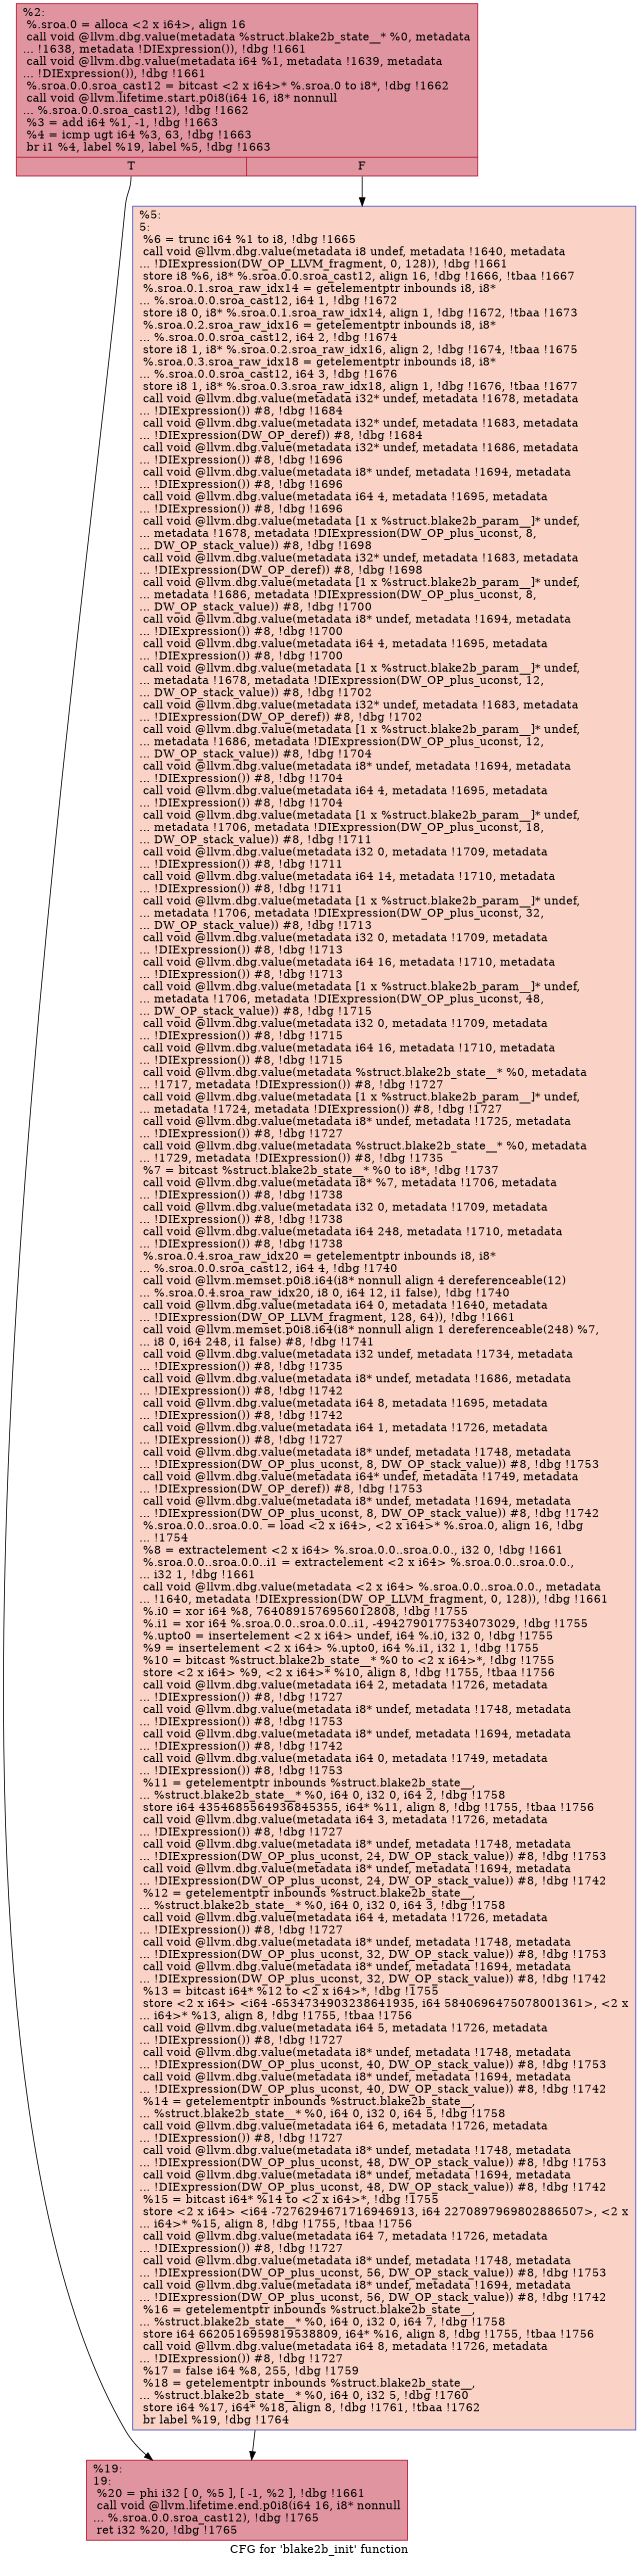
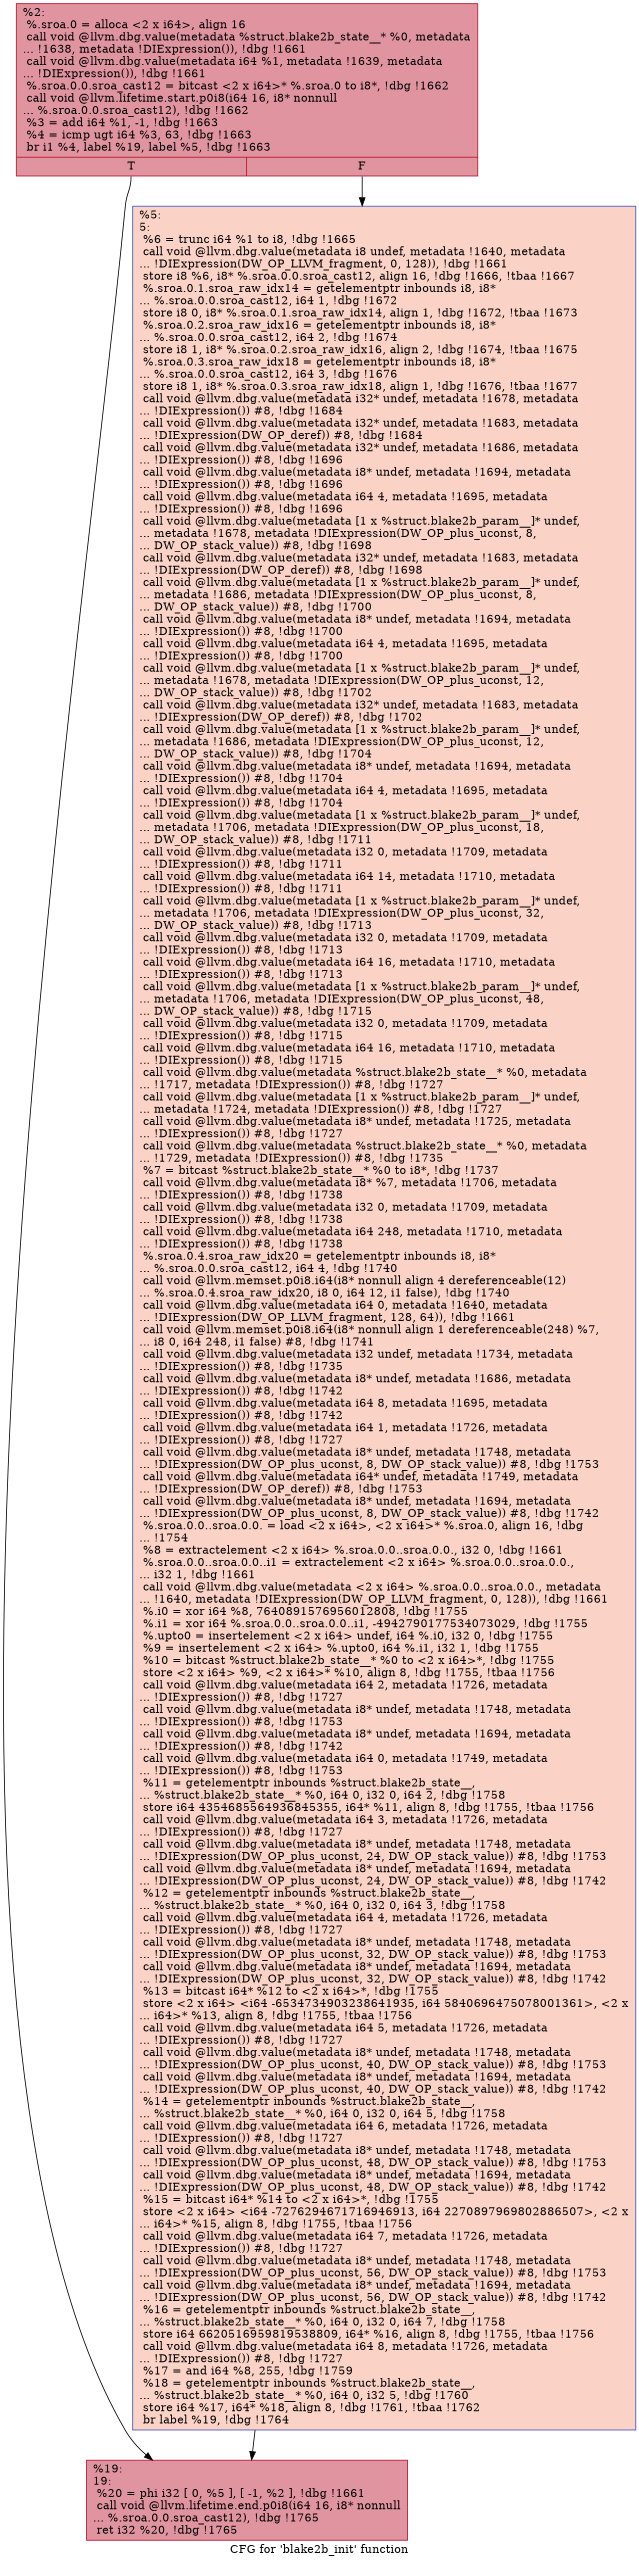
node "%5:": text "%17 = false i64 %8, 255, !dbg !1759" -> "%17 = and i64 %8, 255, !dbg !1759"
